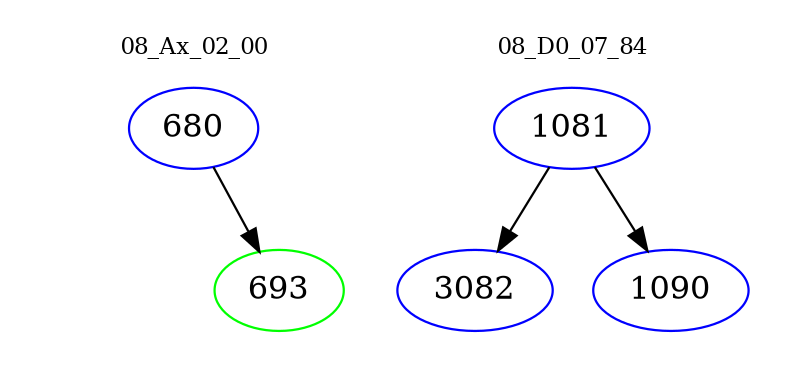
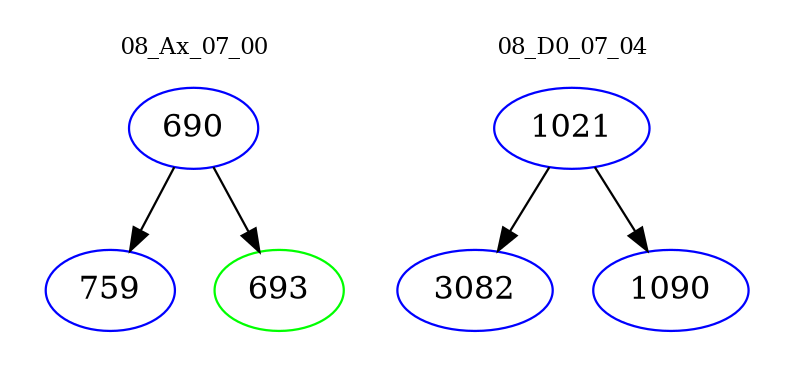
cluster "08_Ax_02_00": label "08_Ax_02_00" -> "08_Ax_07_00"
cluster "08_D0_07_84": label "08_D0_07_84" -> "08_D0_07_04"
node "680": label "680" -> "690"
node "1081": label "1081" -> "1021"
node "759": added
